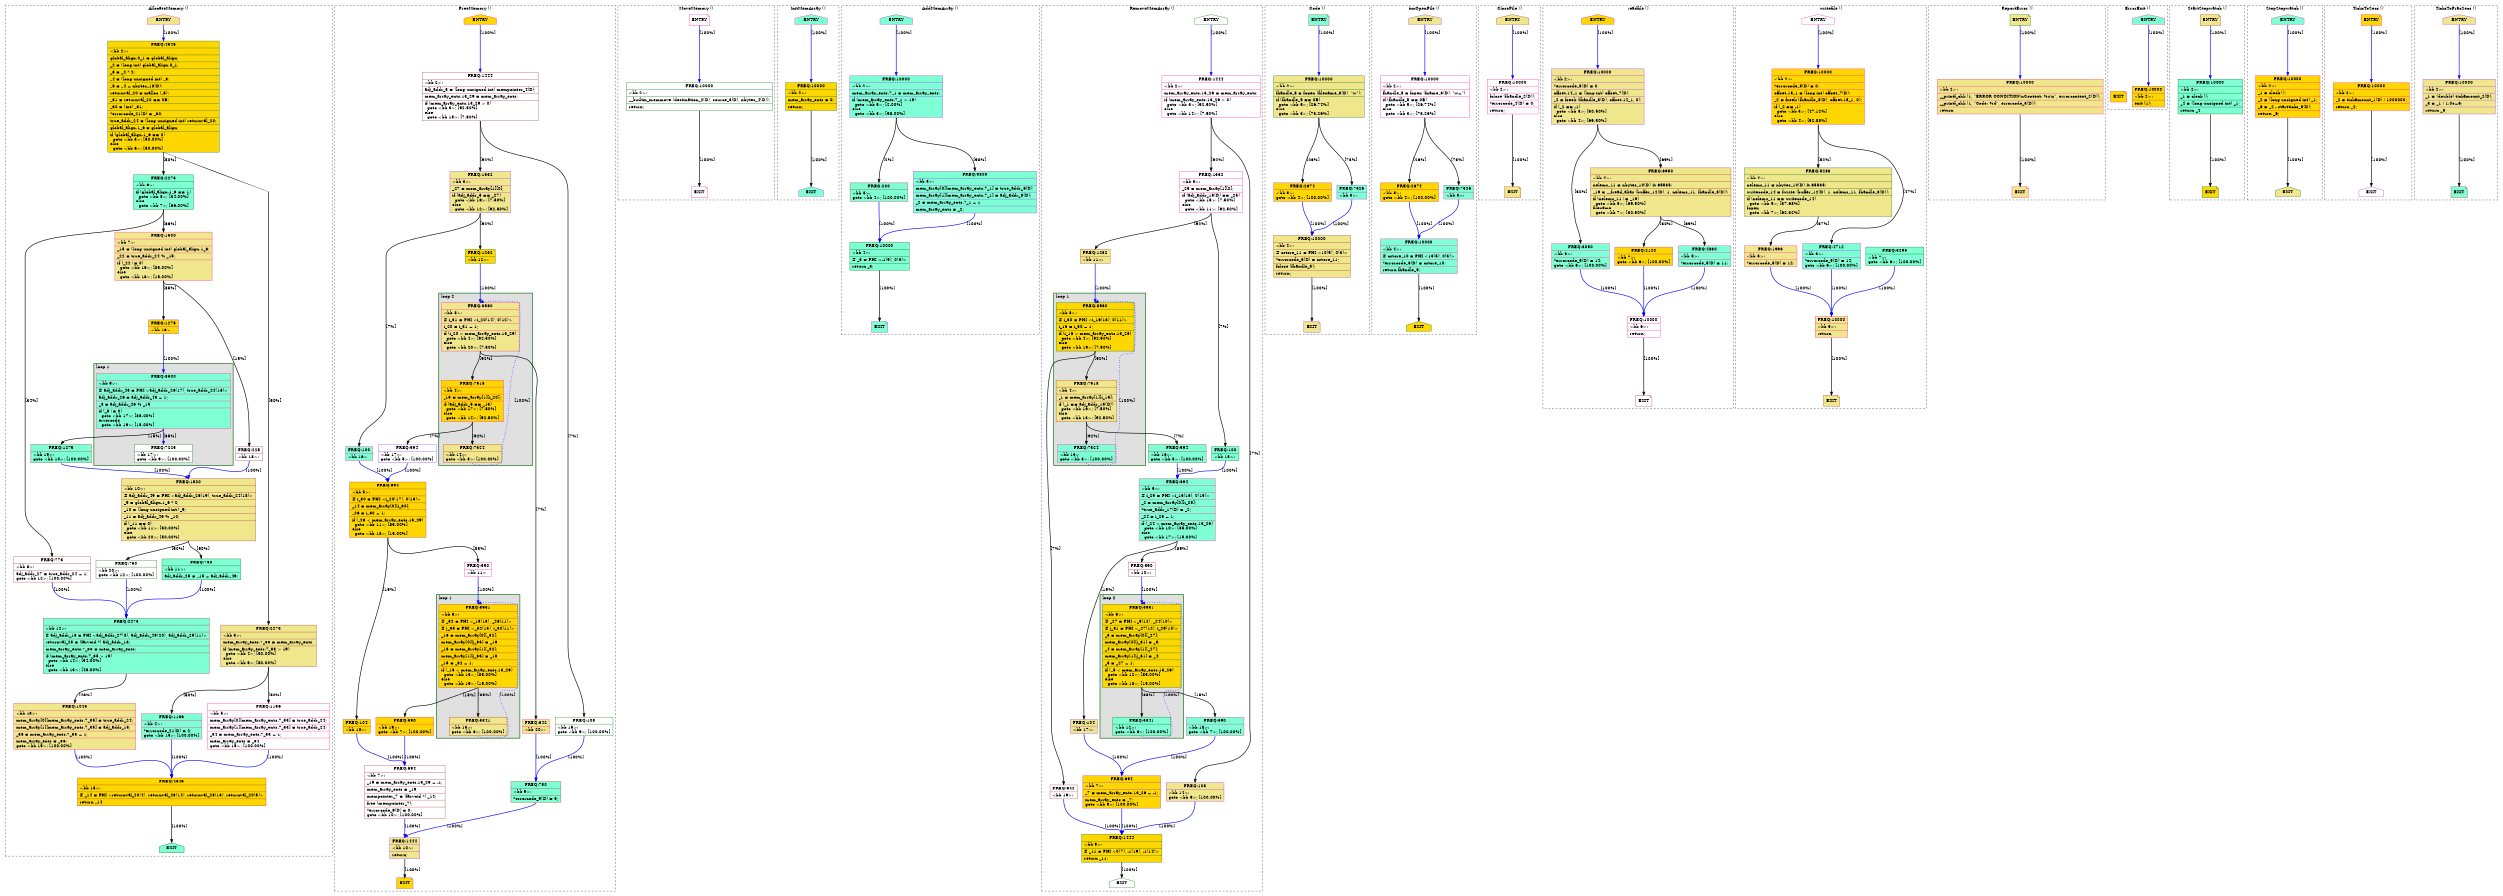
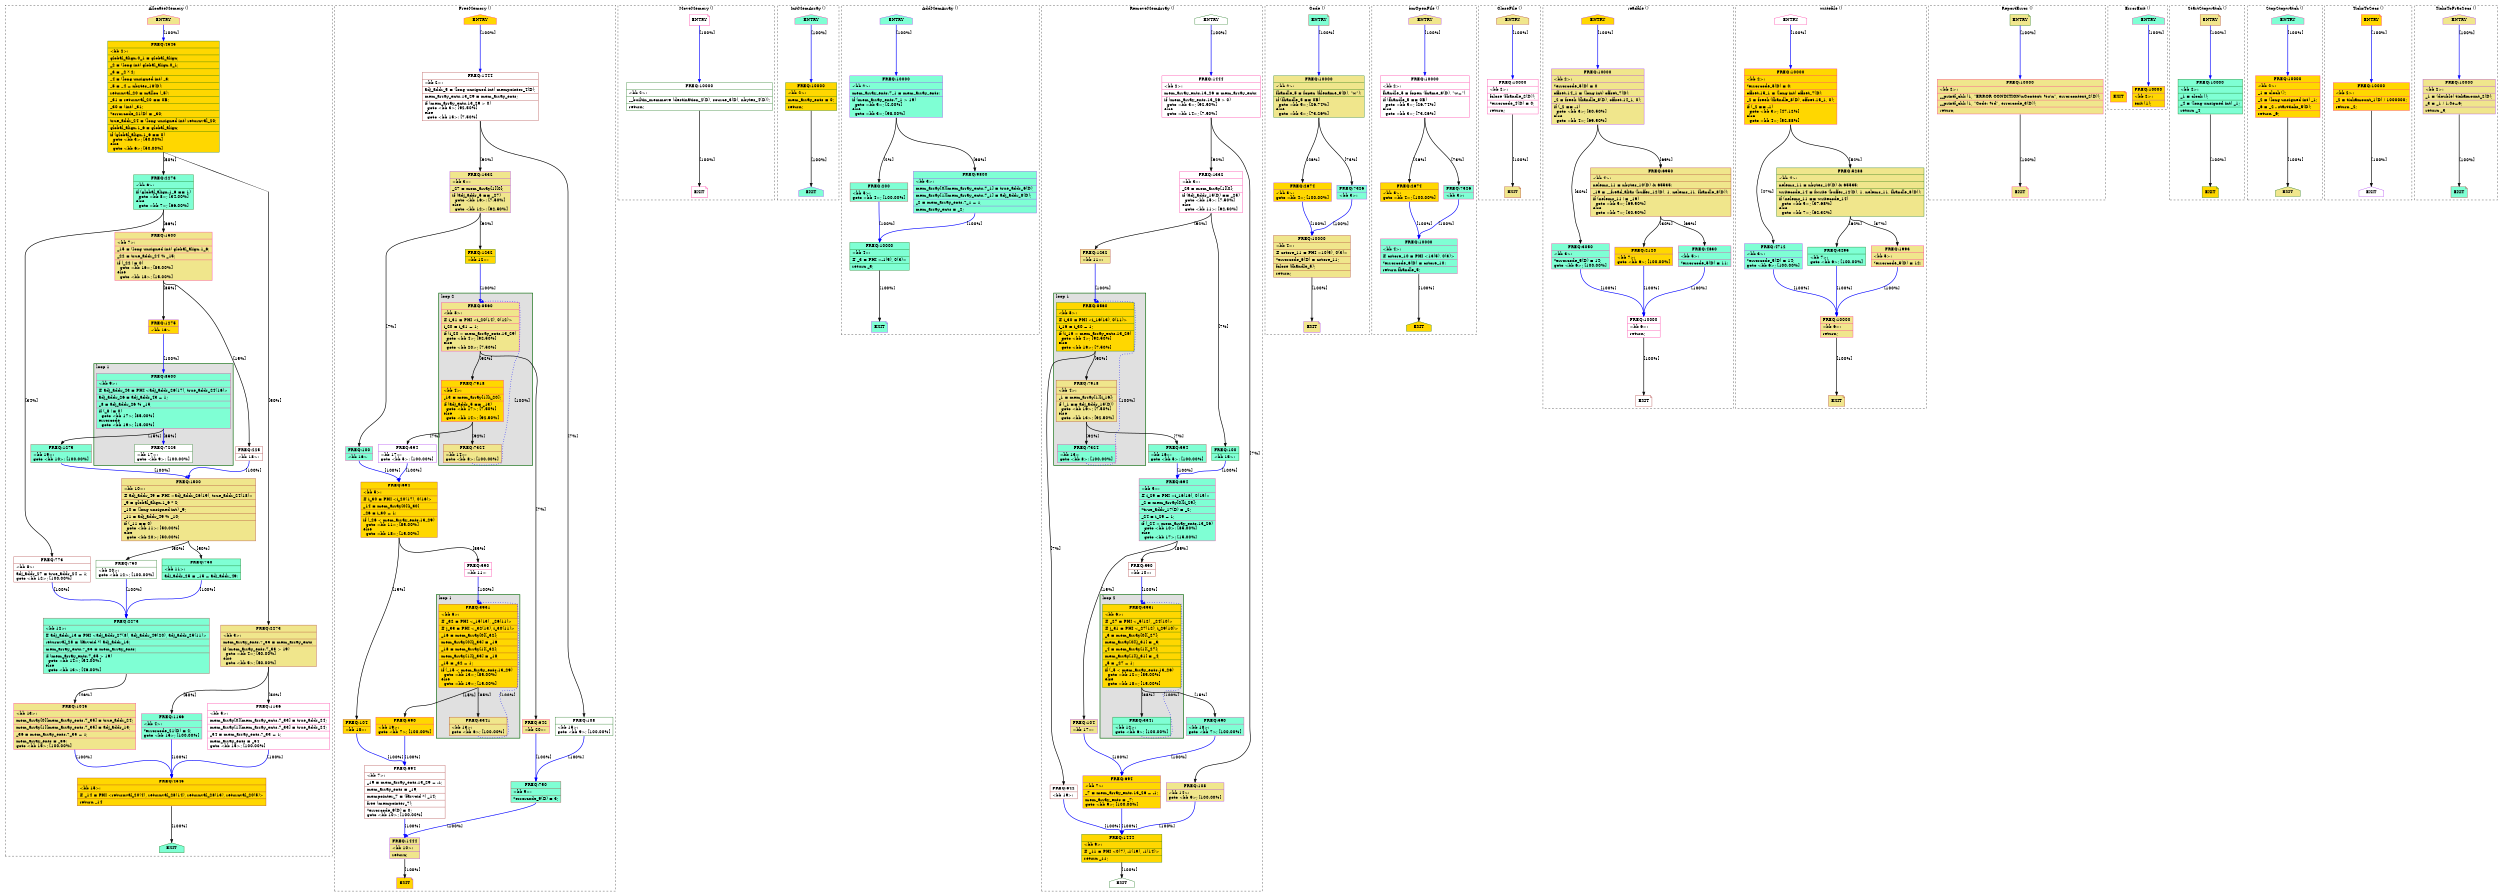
node "FREQ:6950": text "filename" -> "else"
node "FREQ:5288": text "fopen" -> "else"
edge "FREQ:5288" -> "FREQ:3295": added, label "[62%]"
